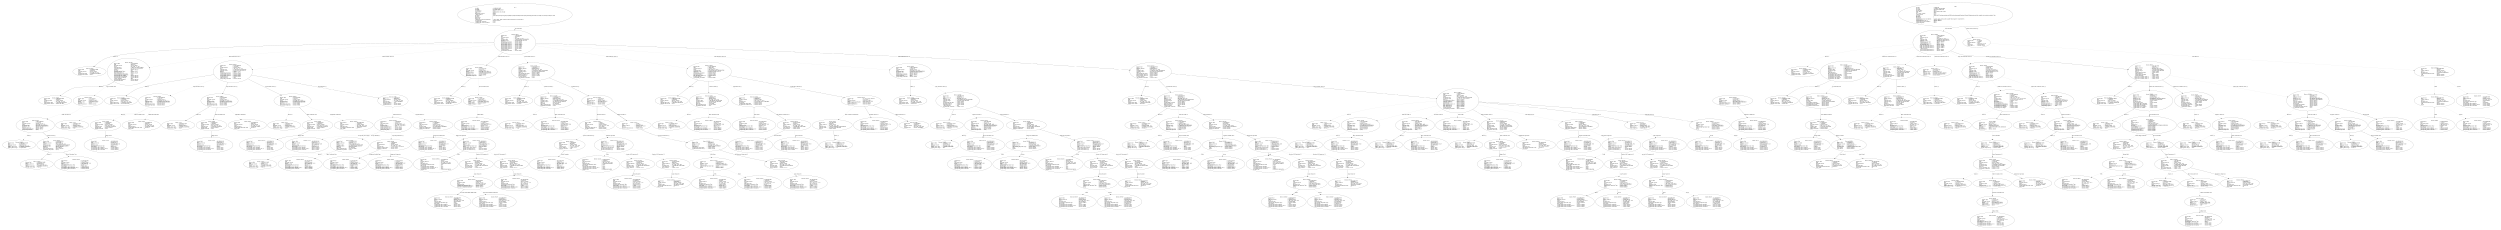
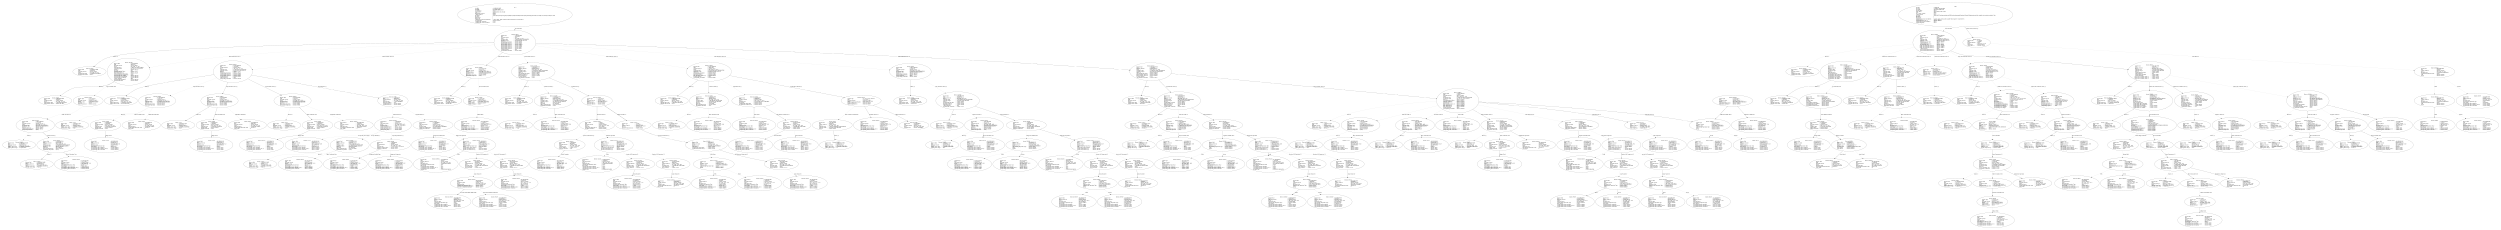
edge "Element_2610388" -> "Element_2608265": added, label "Assignment_Variable_Name"
